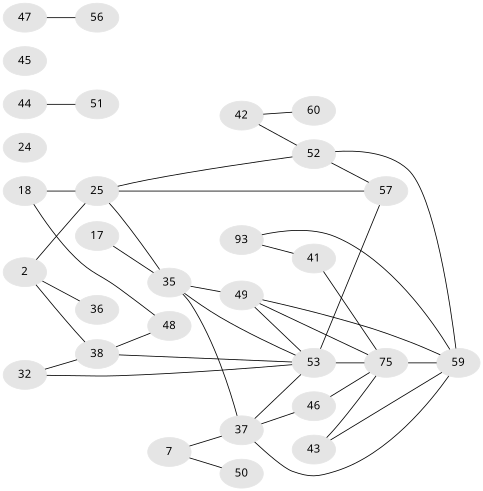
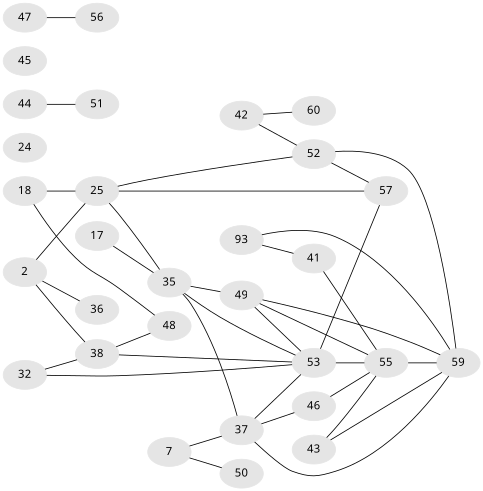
node "75": label "75" -> "55"
